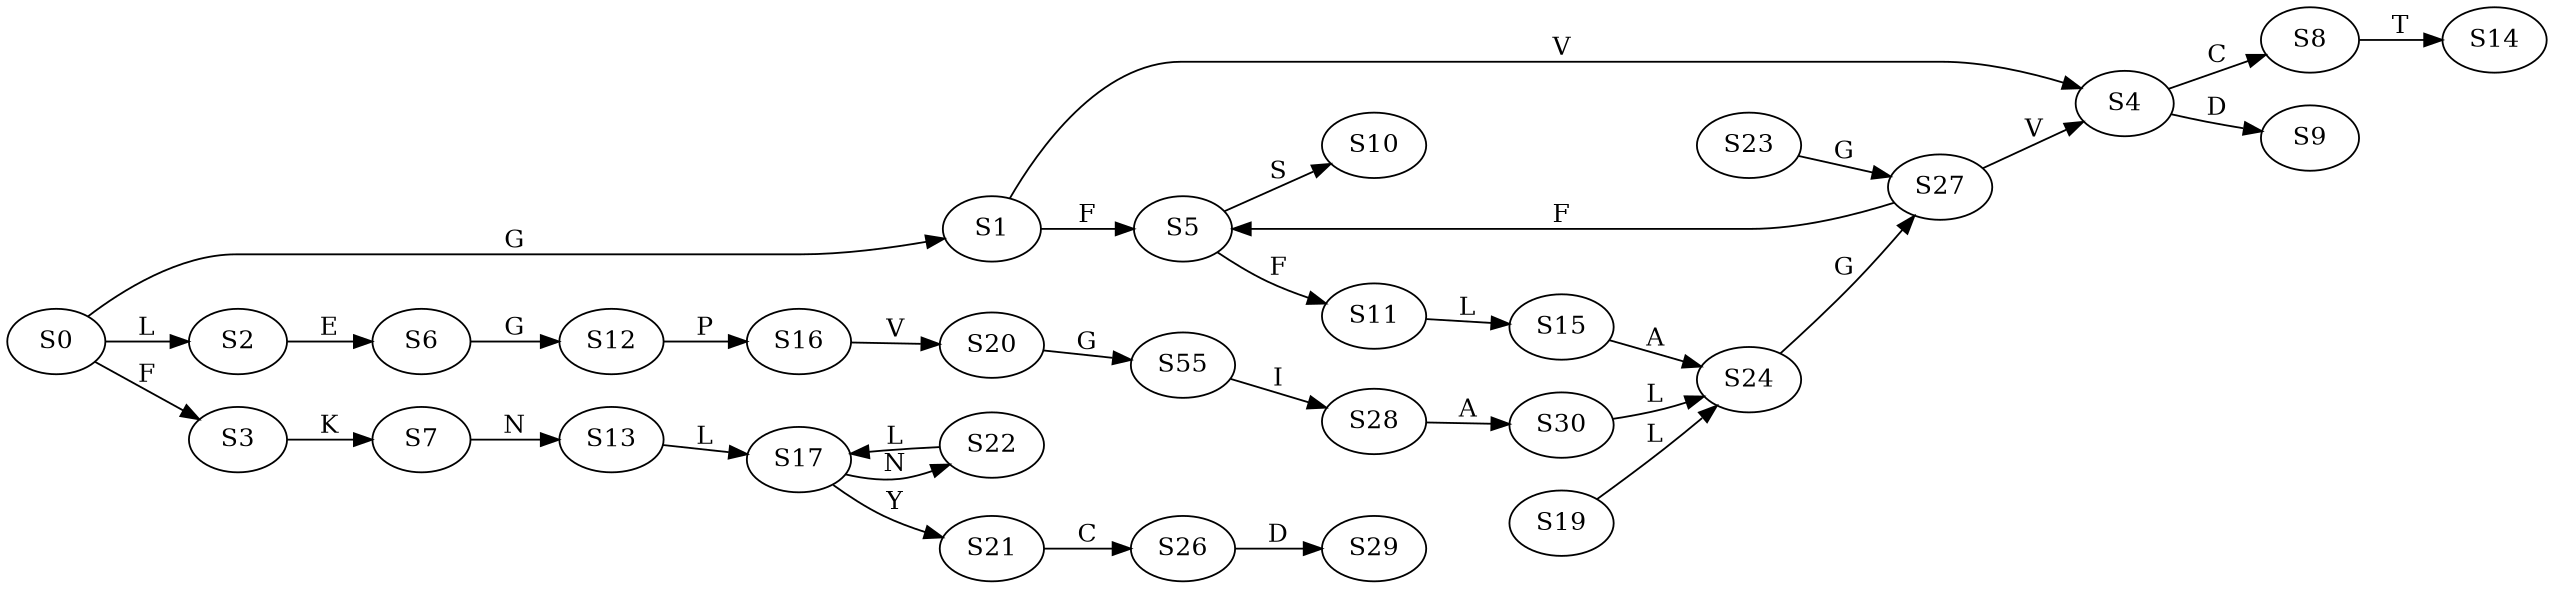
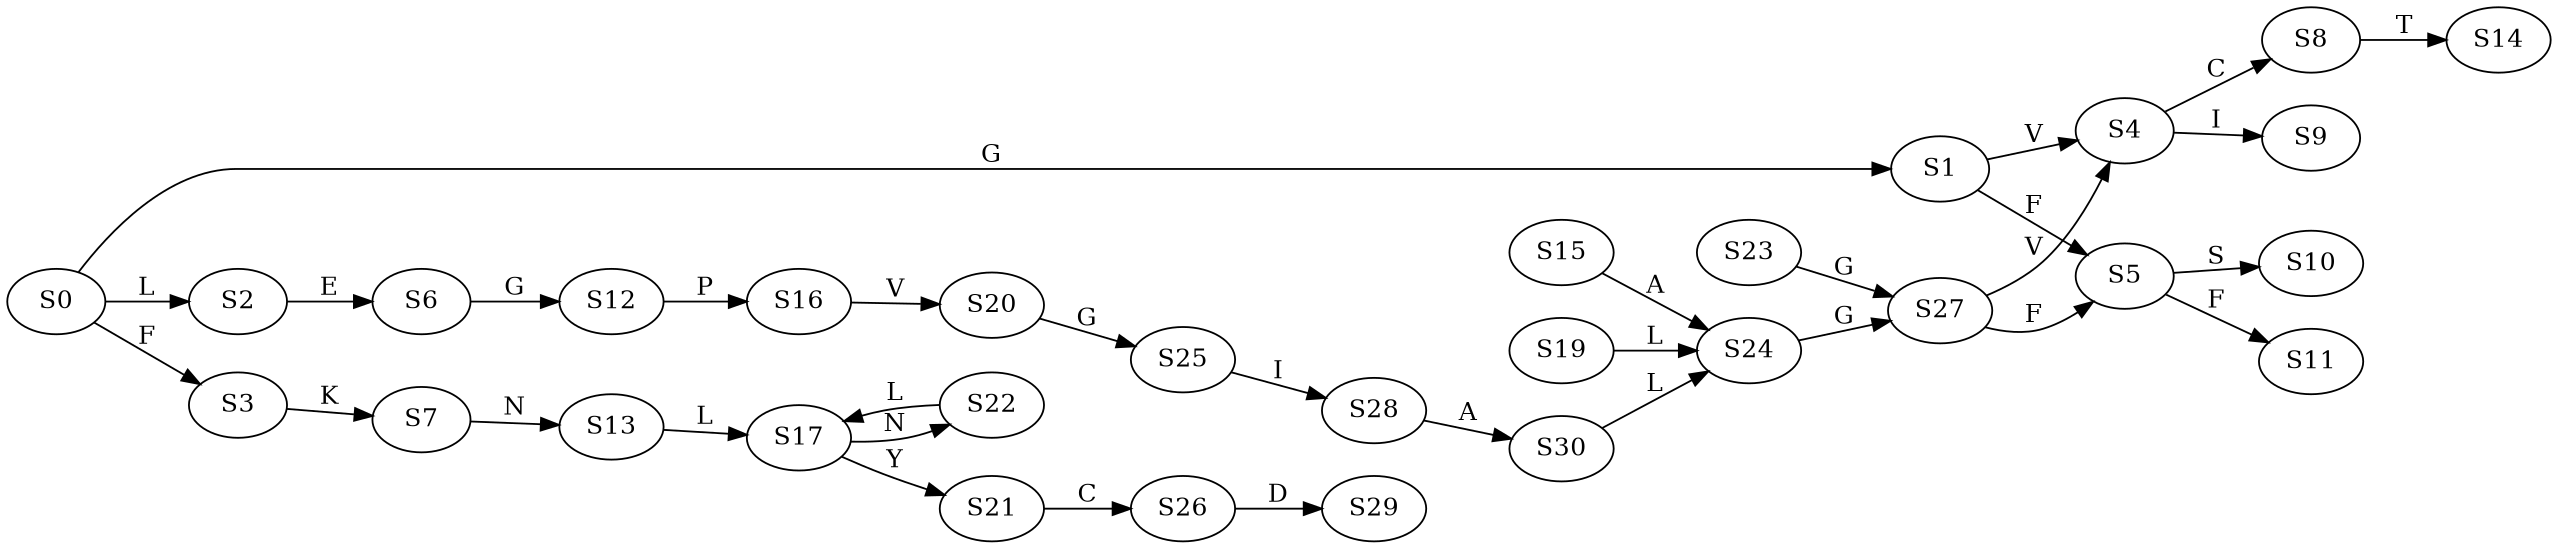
edge "S4" -> "S9": label "D" -> "I"
edge "S11" -> "S15": removed, label "L"
node "S55": label "S55" -> "S25"
